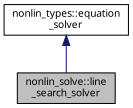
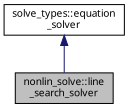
node "nonlin_types::equation _solver": label "nonlin_types::equation _solver" -> "solve_types::equation _solver"
